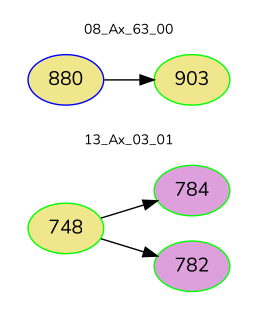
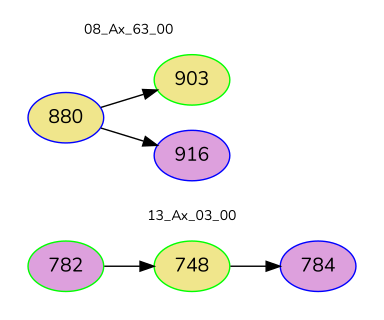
cluster "13_Ax_03_01": label "13_Ax_03_01" -> "13_Ax_03_00"
node "916": added
node "784": color green -> blue
edge "748" -> "782": reversed
